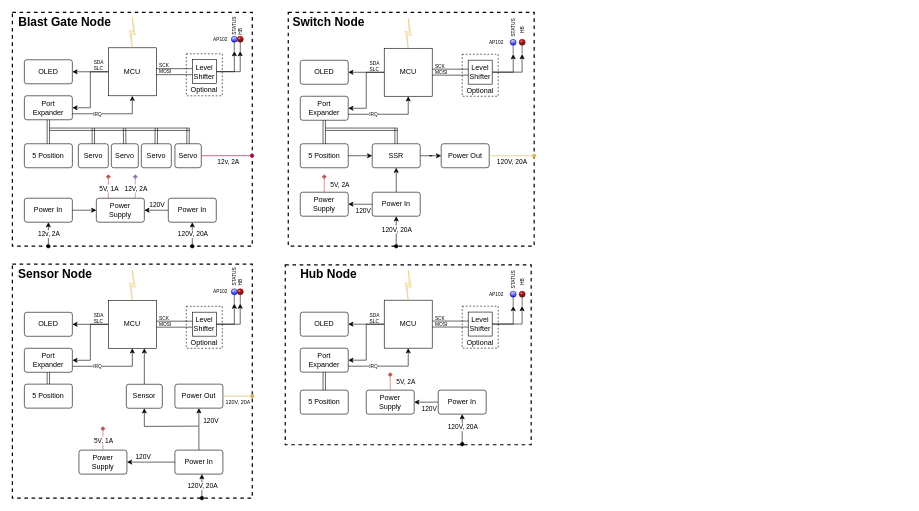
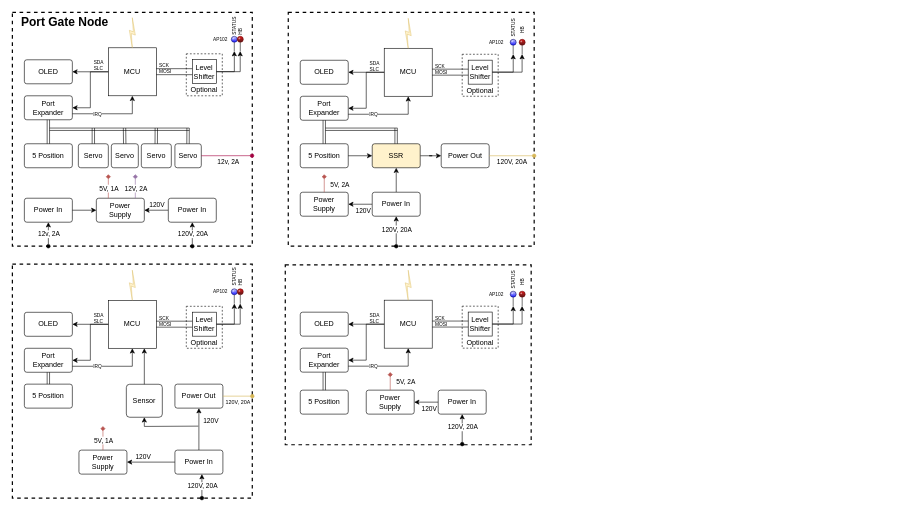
node "Blast Gate Node": label "Blast Gate Node" -> "Port Gate Node"
node "Switch Node": removed
node "SSR": fillcolor #ffffff -> #fff2cc
node "Hub Node": removed
node "Sensor Node": removed
node "Sensor": size 36x24 -> 36x33
